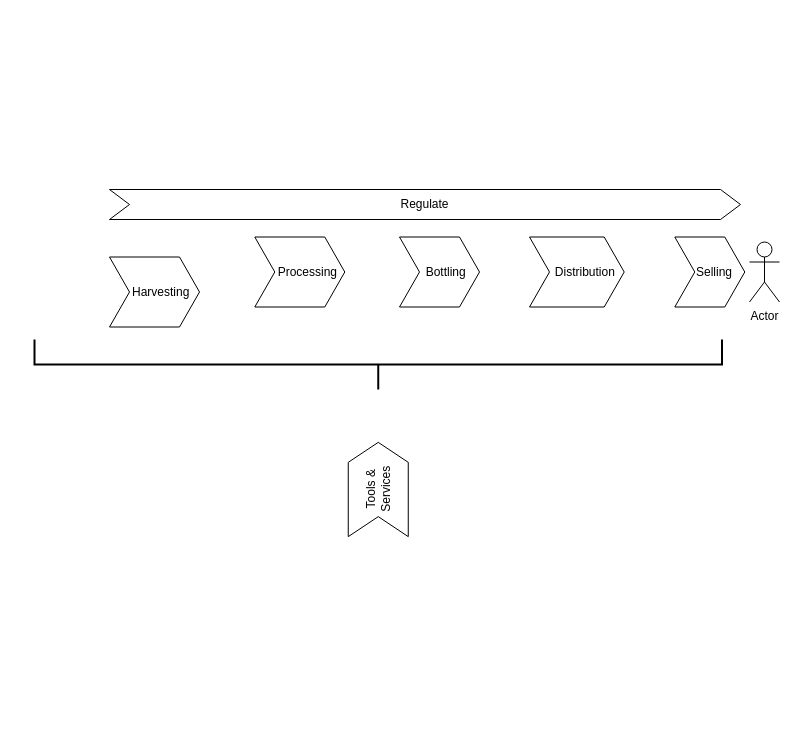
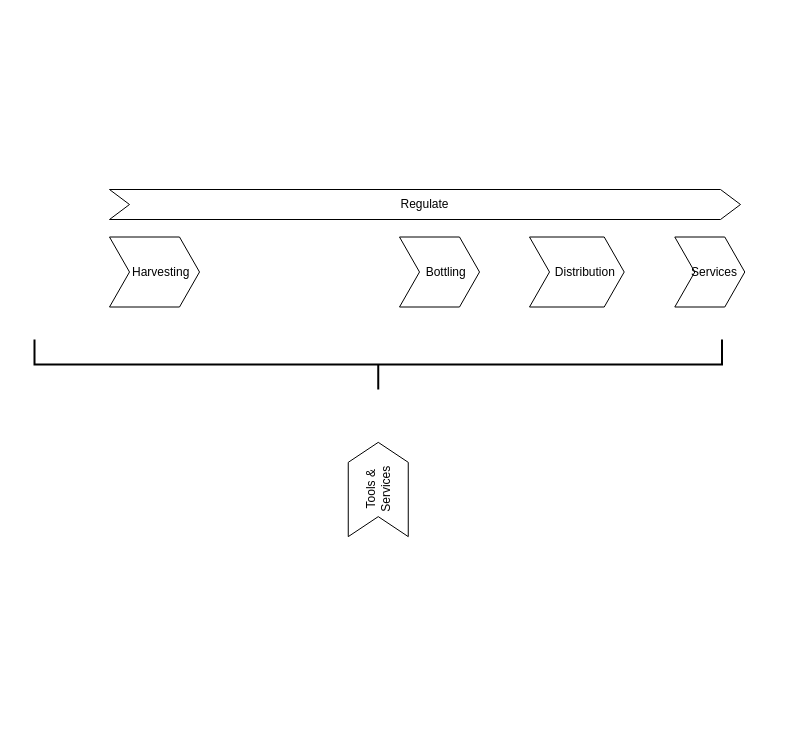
node "Processing": removed
node "Actor": removed
node "Selling": label "Selling" -> "Services"
node "Harvesting": moved (155, 292) -> (155, 272)
